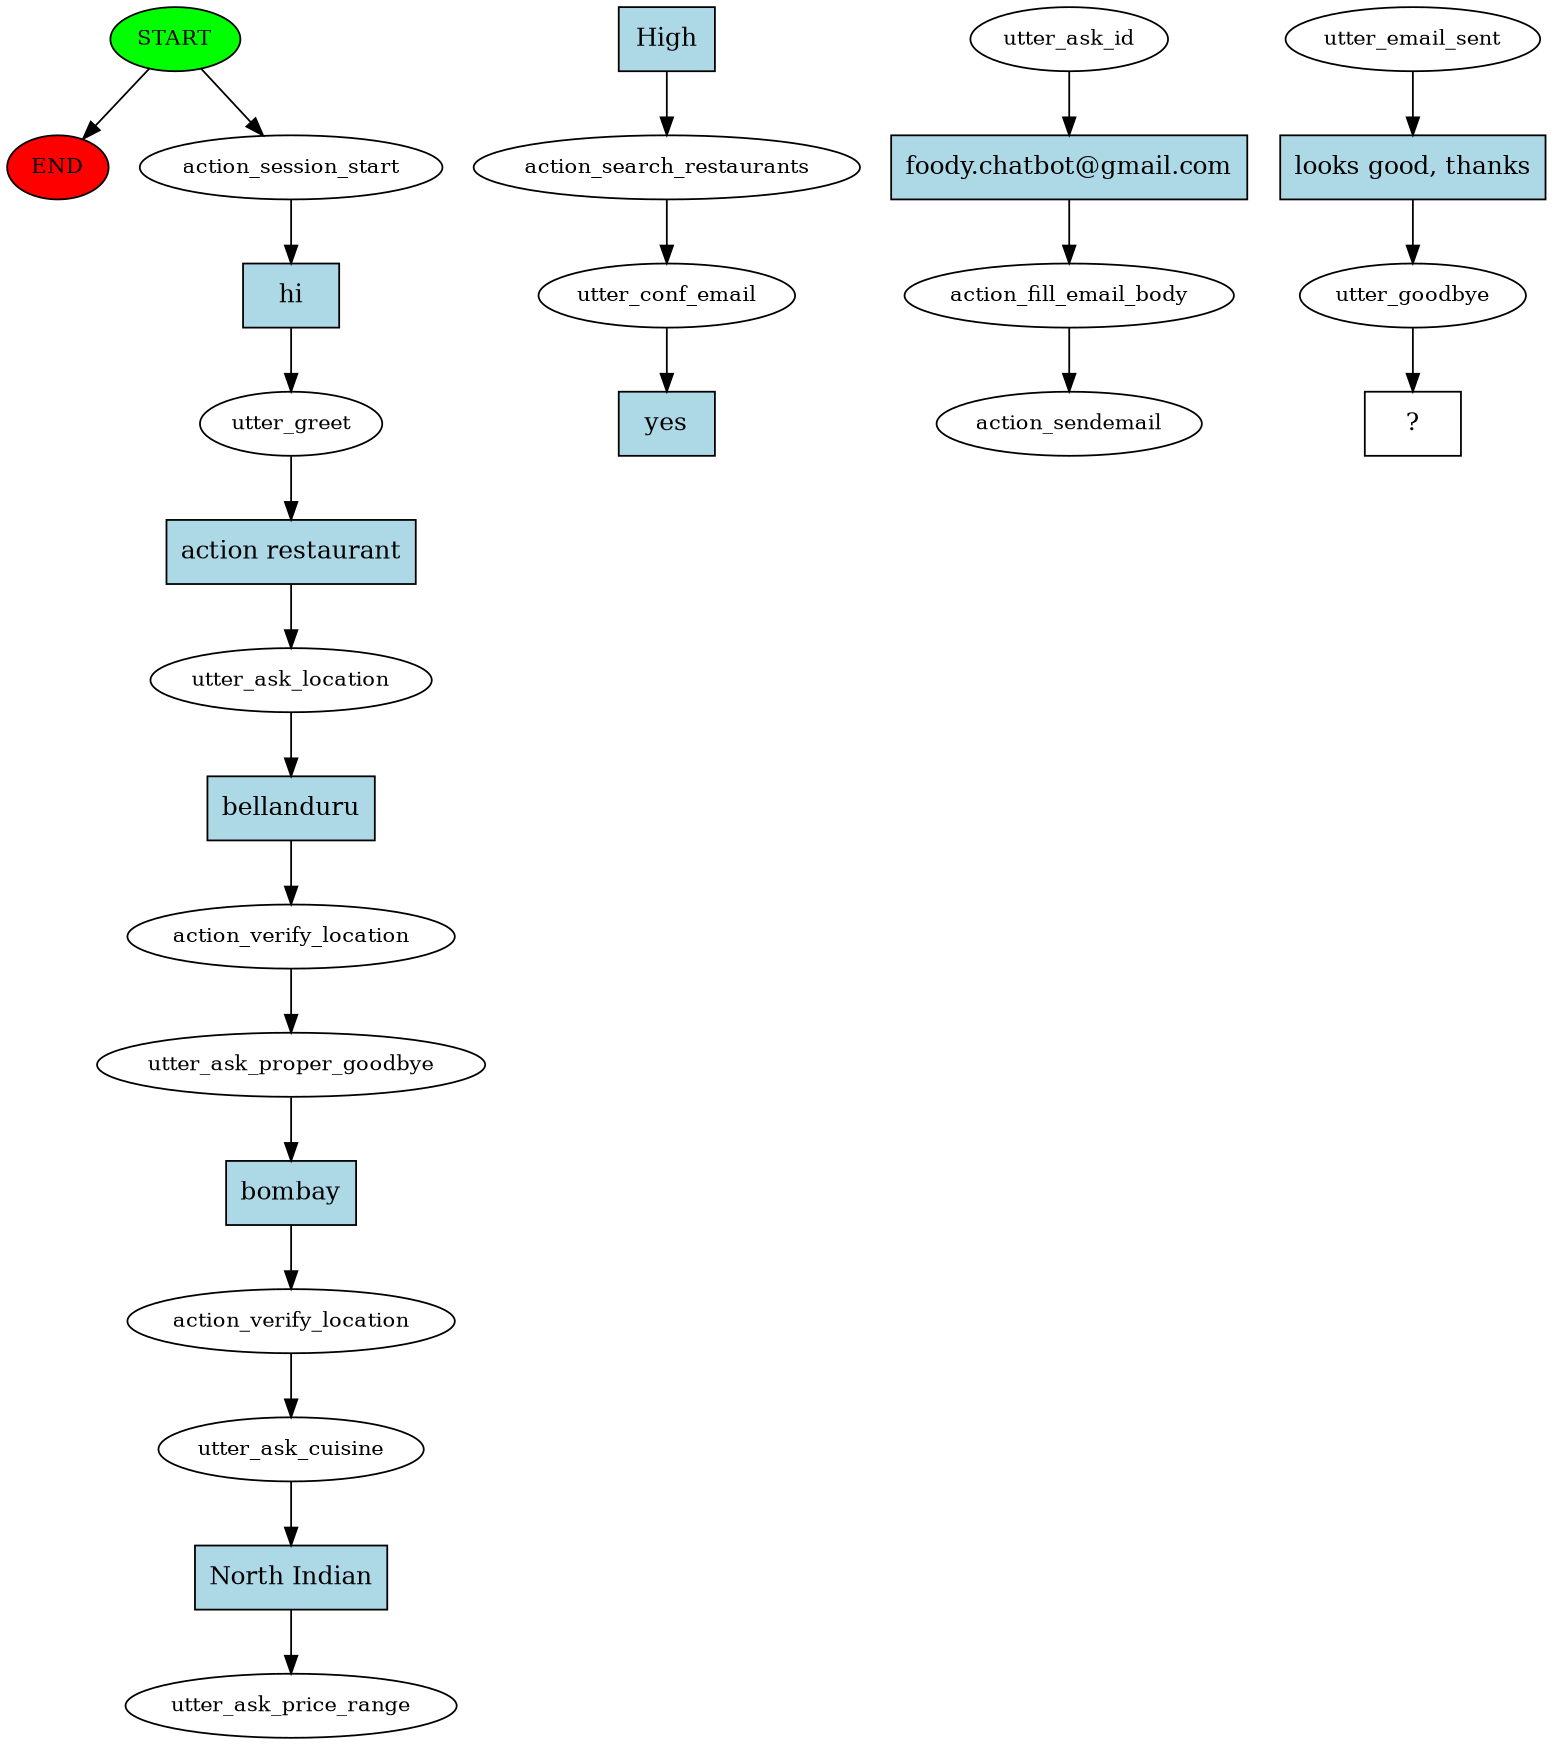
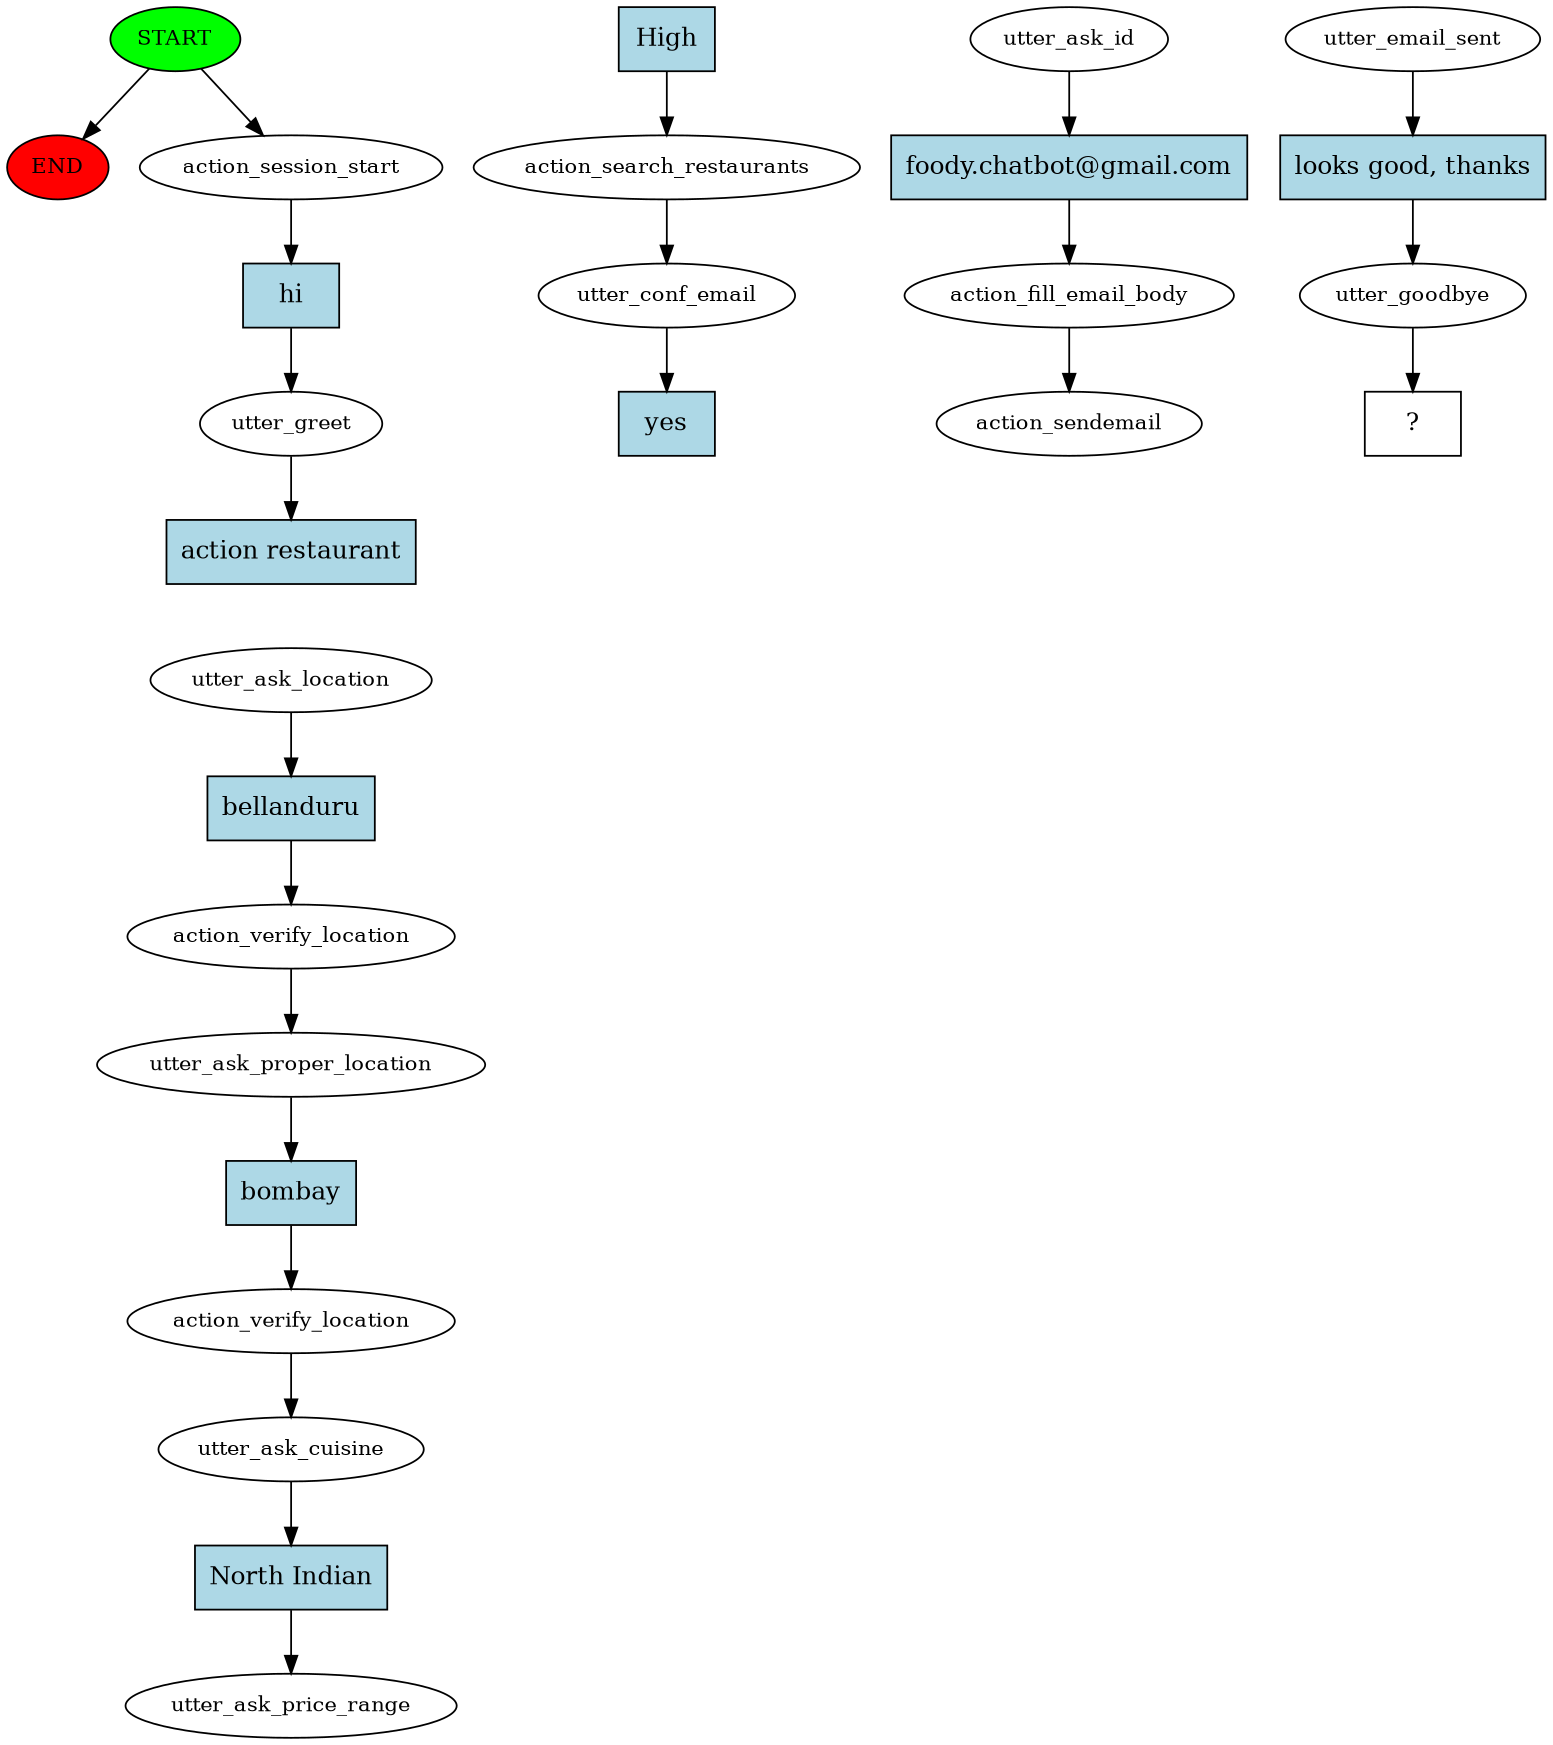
edge "action restaurant" -> "utter_ask_location": removed
node "utter_ask_proper_goodbye": label "utter_ask_proper_goodbye" -> "utter_ask_proper_location"
